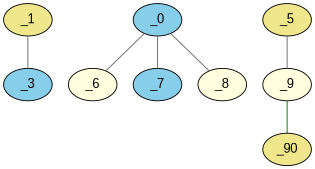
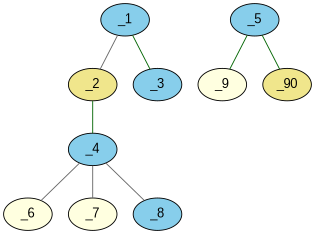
node "_1": fillcolor khaki -> skyblue
node "_0": label "_0" -> "_4"
node "_5": fillcolor khaki -> skyblue
edge "_1" -- "_3": color gray40 -> darkgreen
edge "_5" -- "_9": color gray40 -> darkgreen
node "_2": added
node "_7": fillcolor skyblue -> lightyellow
node "_8": fillcolor lightyellow -> skyblue
edge "_9" -- "_90": now "_5" -- "_90"
